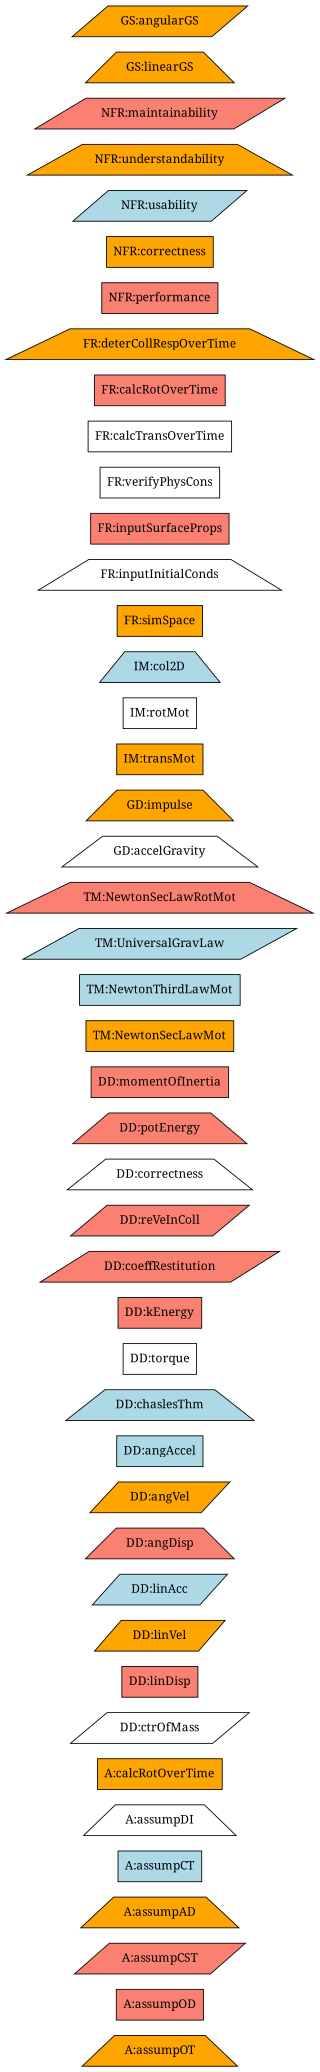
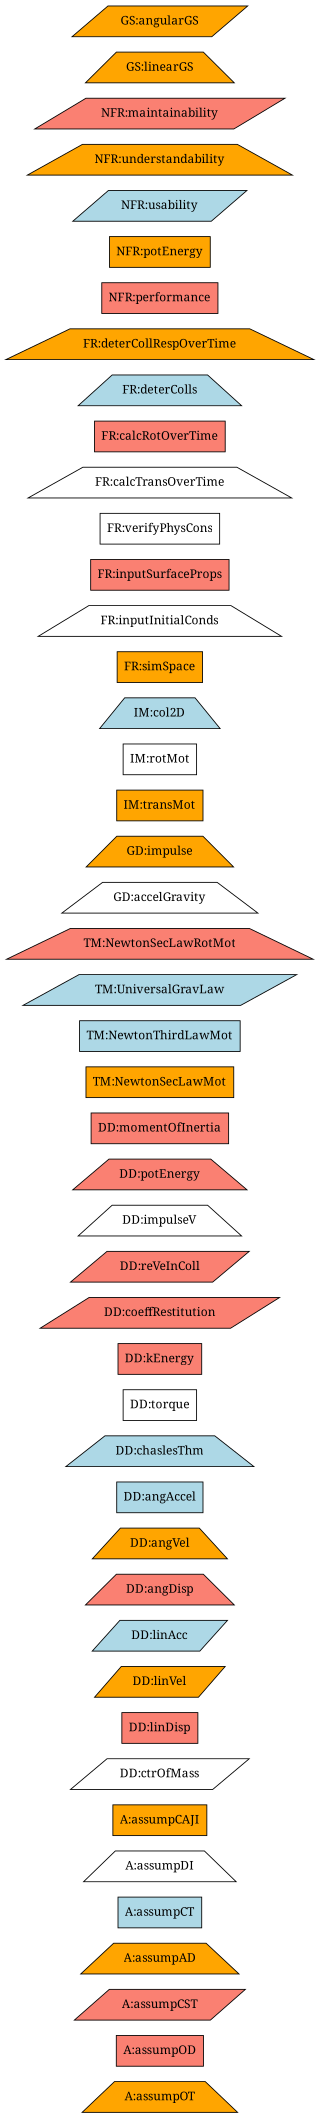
node "NFR:correctness": label "NFR:correctness" -> "NFR:potEnergy"
node "FR:deterColls": added
node "FR:calcTransOverTime": shape box -> trapezium
node "DD:correctness": label "DD:correctness" -> "DD:impulseV"
node "DD:angVel": shape parallelogram -> trapezium
node "A:calcRotOverTime": label "A:calcRotOverTime" -> "A:assumpCAJI"
